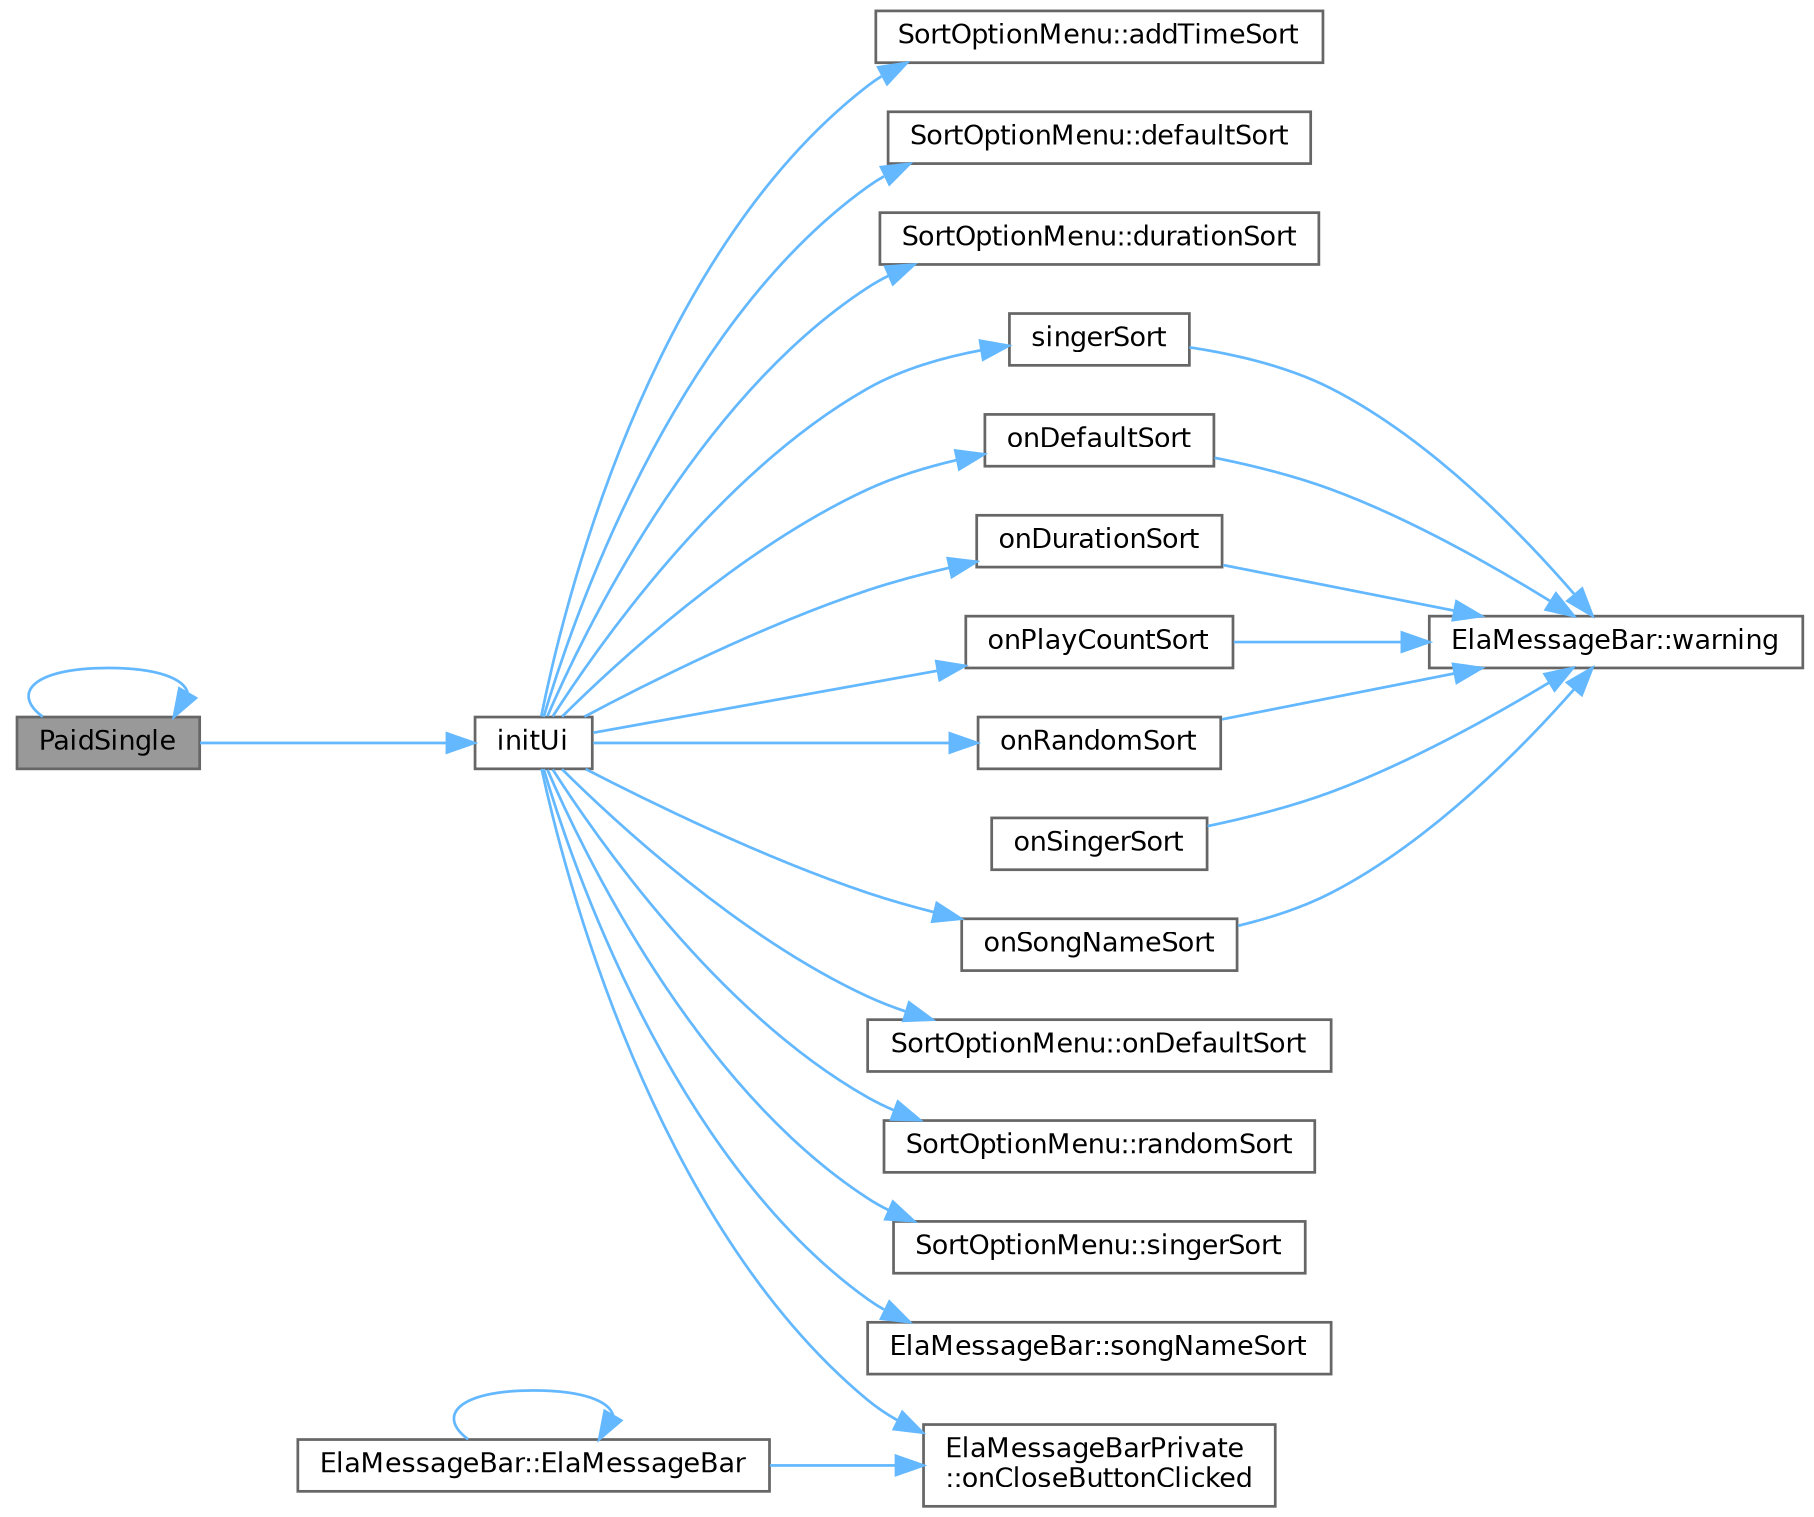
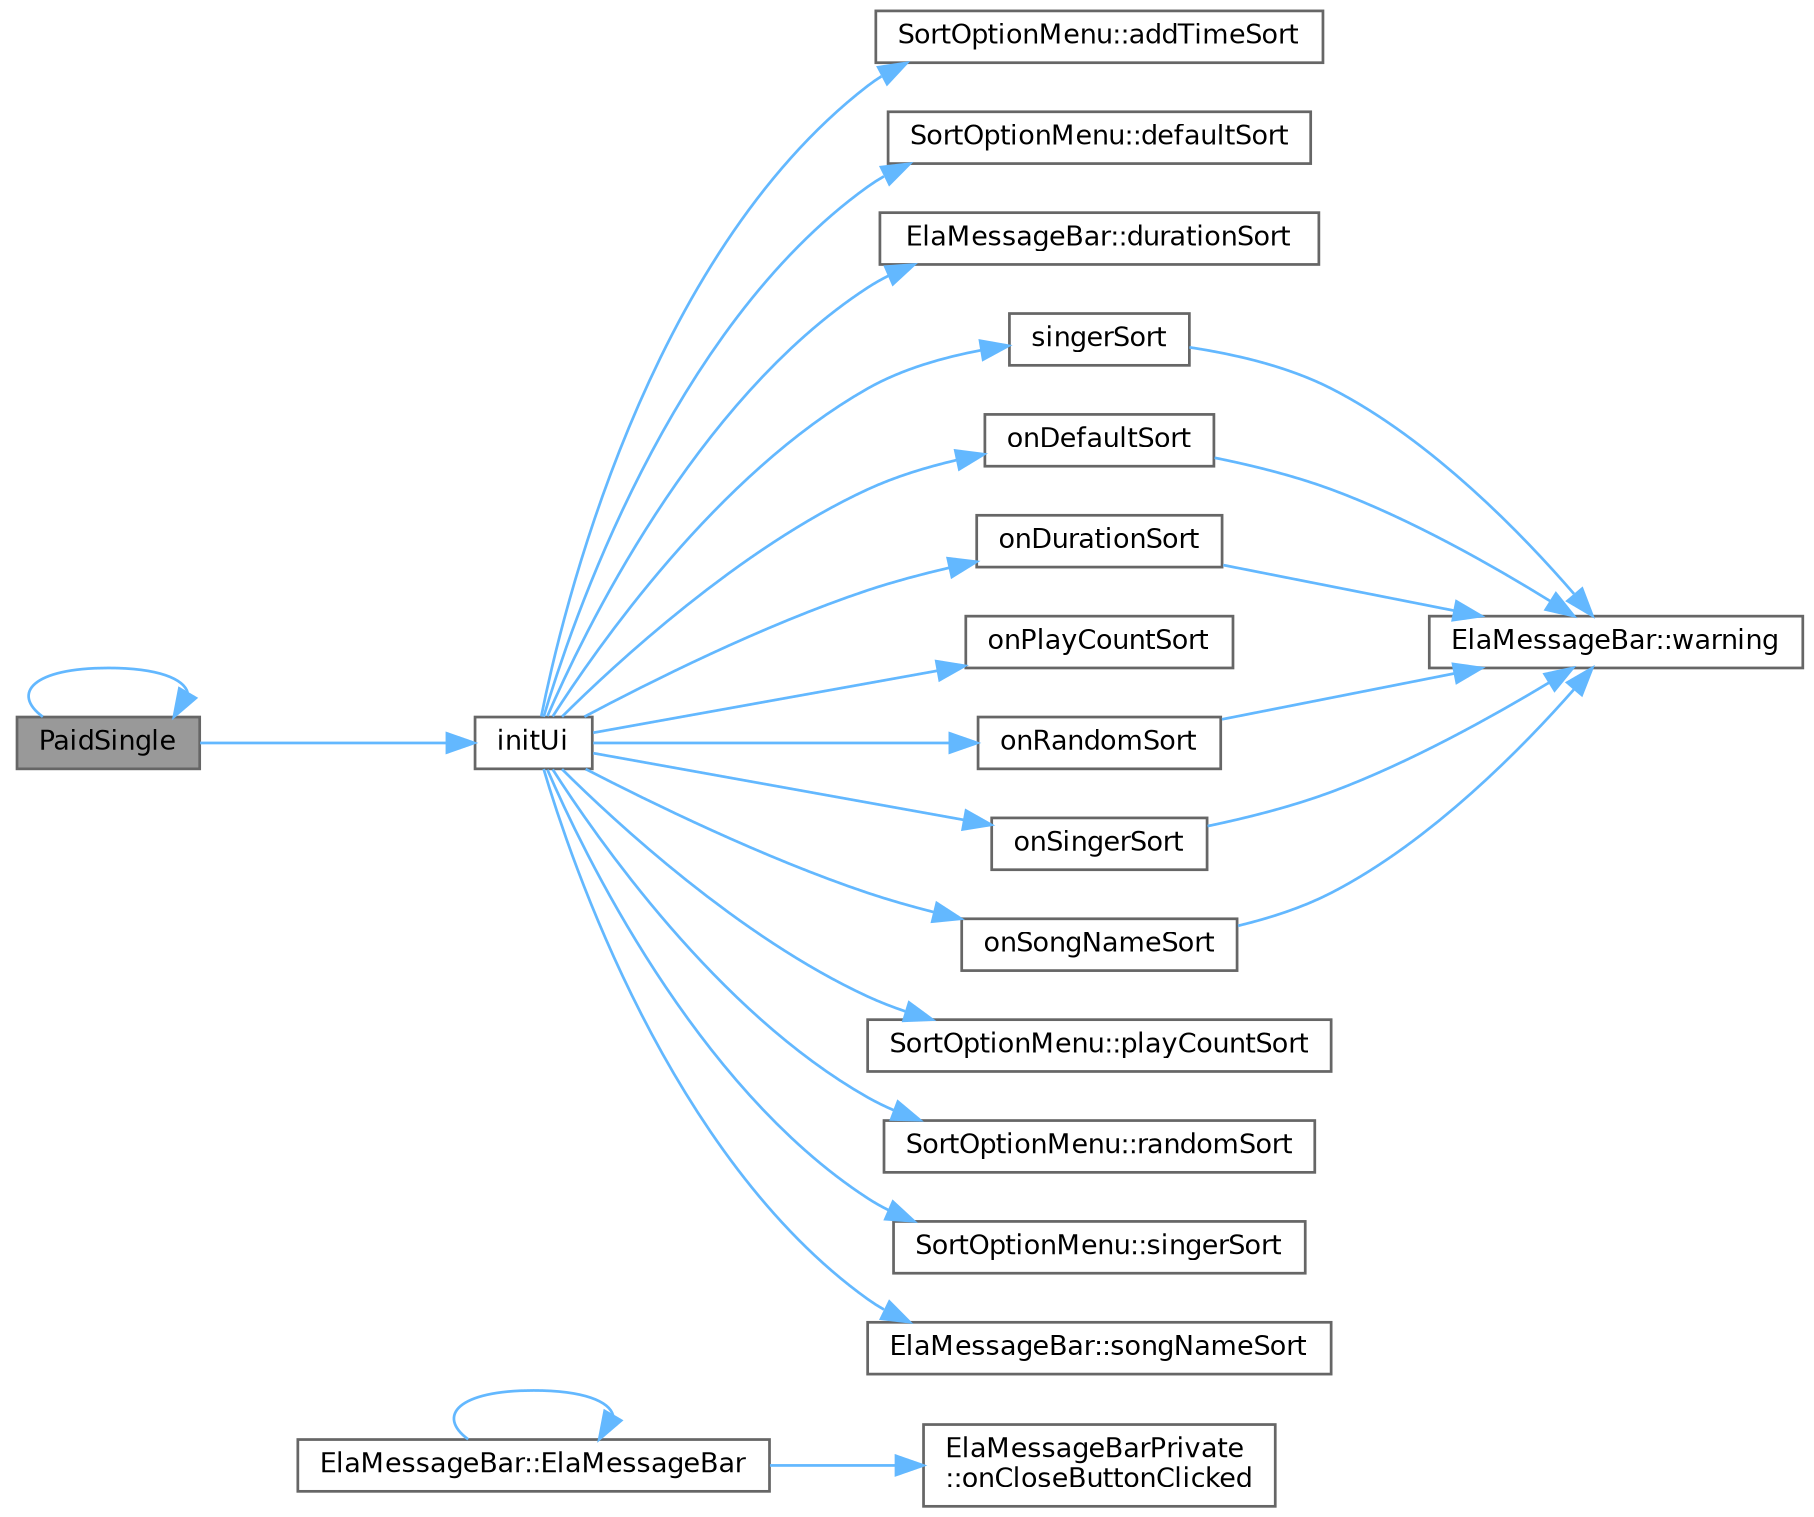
node "SortOptionMenu::durationSort": label "SortOptionMenu::durationSort" -> "ElaMessageBar::durationSort"
edge "onPlayCountSort" -> "ElaMessageBar::warning": removed
node "SortOptionMenu::onDefaultSort": label "SortOptionMenu::onDefaultSort" -> "SortOptionMenu::playCountSort"
edge "initUi" -> "ElaMessageBarPrivate ::onCloseButtonClicked": now "initUi" -> "onSingerSort"
